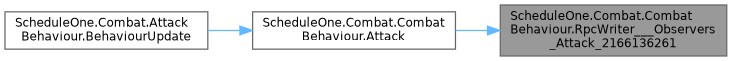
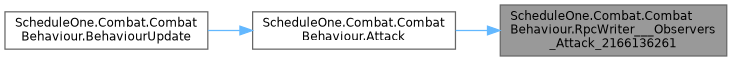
node "ScheduleOne.Combat.Attack Behaviour.BehaviourUpdate": label "ScheduleOne.Combat.Attack Behaviour.BehaviourUpdate" -> "ScheduleOne.Combat.Combat Behaviour.BehaviourUpdate"
